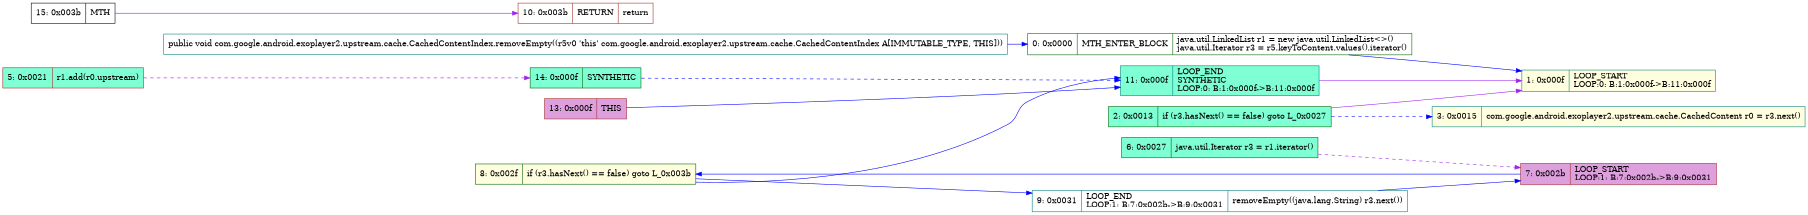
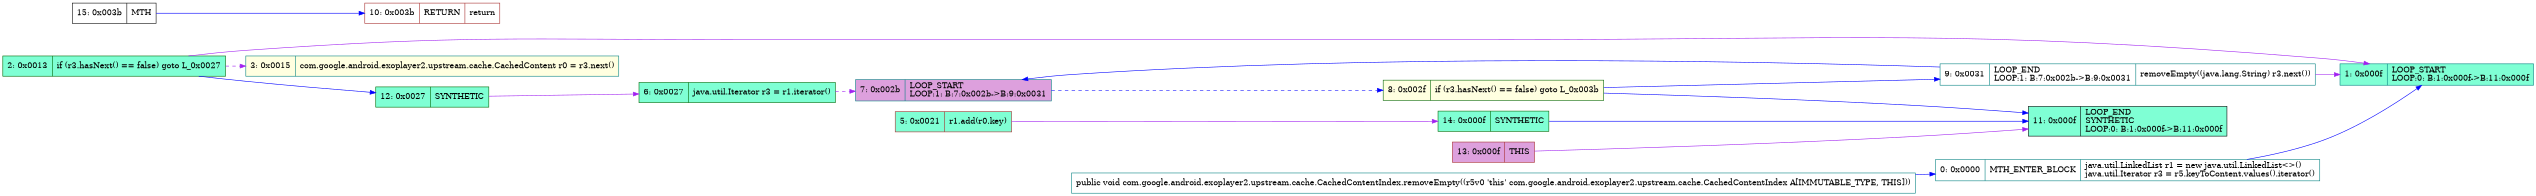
edge "15: 0x003b" -> "10: 0x003b": color purple -> blue
node "0: 0x0000": color darkgreen -> teal
node "5: 0x0021": text "r1.add(r0.upstream)" -> "r1.add(r0.key)"
edge "5: 0x0021" -> "14: 0x000f": style dashed -> solid
edge "14: 0x000f" -> "11: 0x000f": style dashed -> solid
node "11: 0x000f": color teal -> black
edge "11: 0x000f" -> "1: 0x000f": now "9: 0x0031" -> "1: 0x000f"
node "1: 0x000f": fillcolor lightyellow -> aquamarine
node "12: 0x0027": added
edge "13: 0x000f" -> "11: 0x000f": color blue -> purple
edge "2: 0x0013" -> "3: 0x0015": color blue -> purple
edge "7: 0x002b" -> "8: 0x002f": style solid -> dashed
node "7: 0x002b": color brown -> teal
